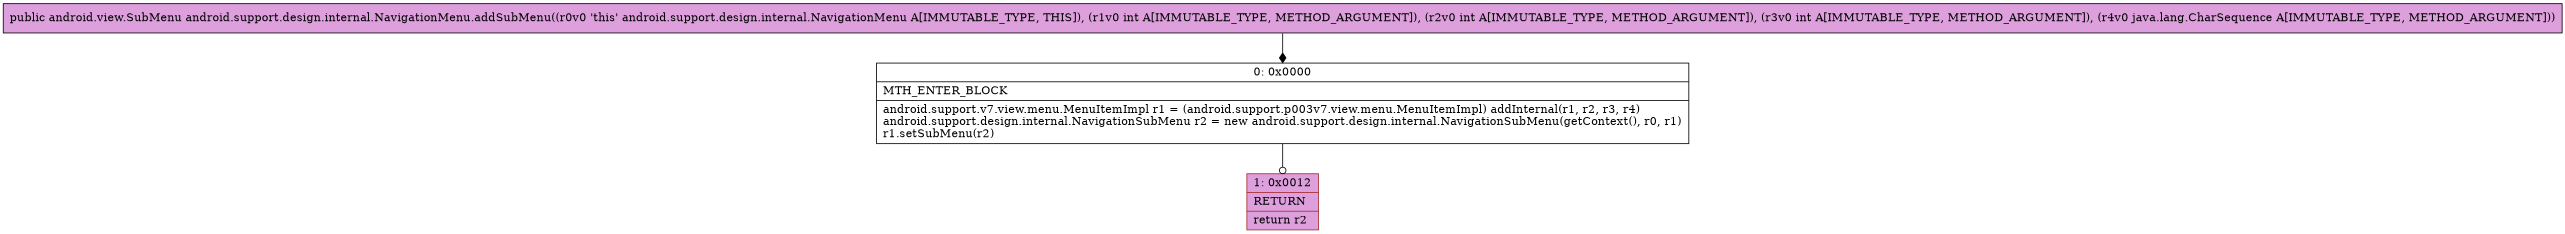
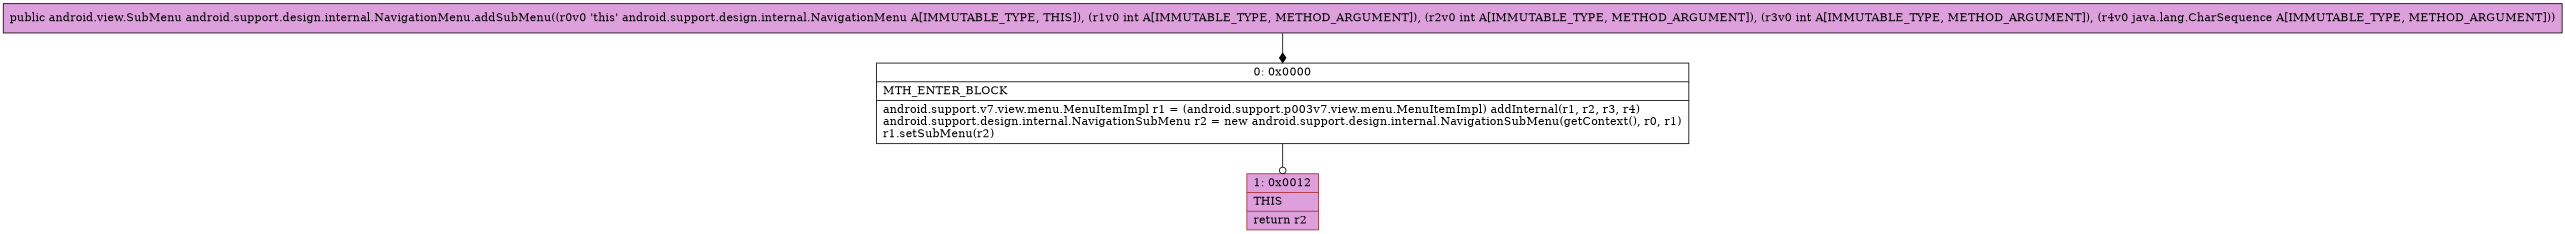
node "1: 0x0012": text "RETURN" -> "THIS"
